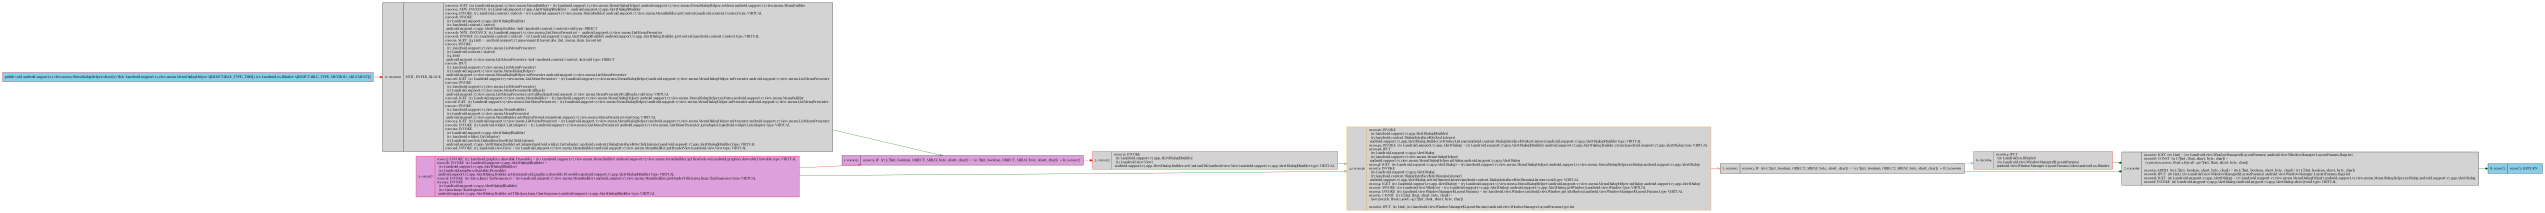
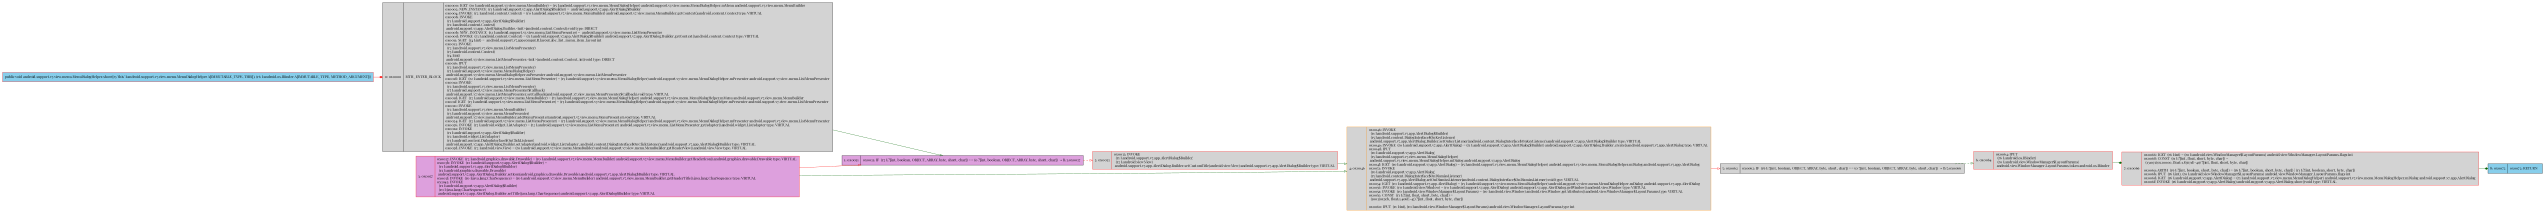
edge "1: 0x0031" -> "2: 0x0033": arrowhead diamond -> onormal
node "7: 0x0066": color black -> red
edge "5: 0x0062" -> "7: 0x0066": removed
